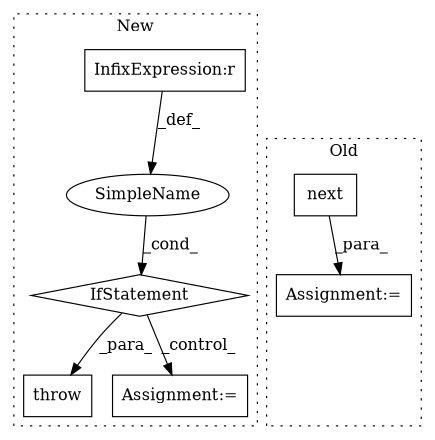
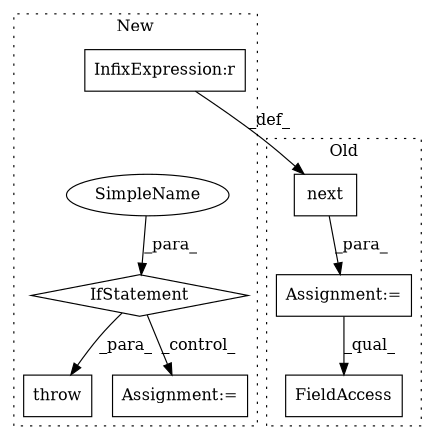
edge "InfixExpression:r" -> "SimpleName": now "InfixExpression:r" -> "next"
edge "SimpleName" -> "IfStatement": label "_cond_" -> "_para_"
node "FieldAccess": added
